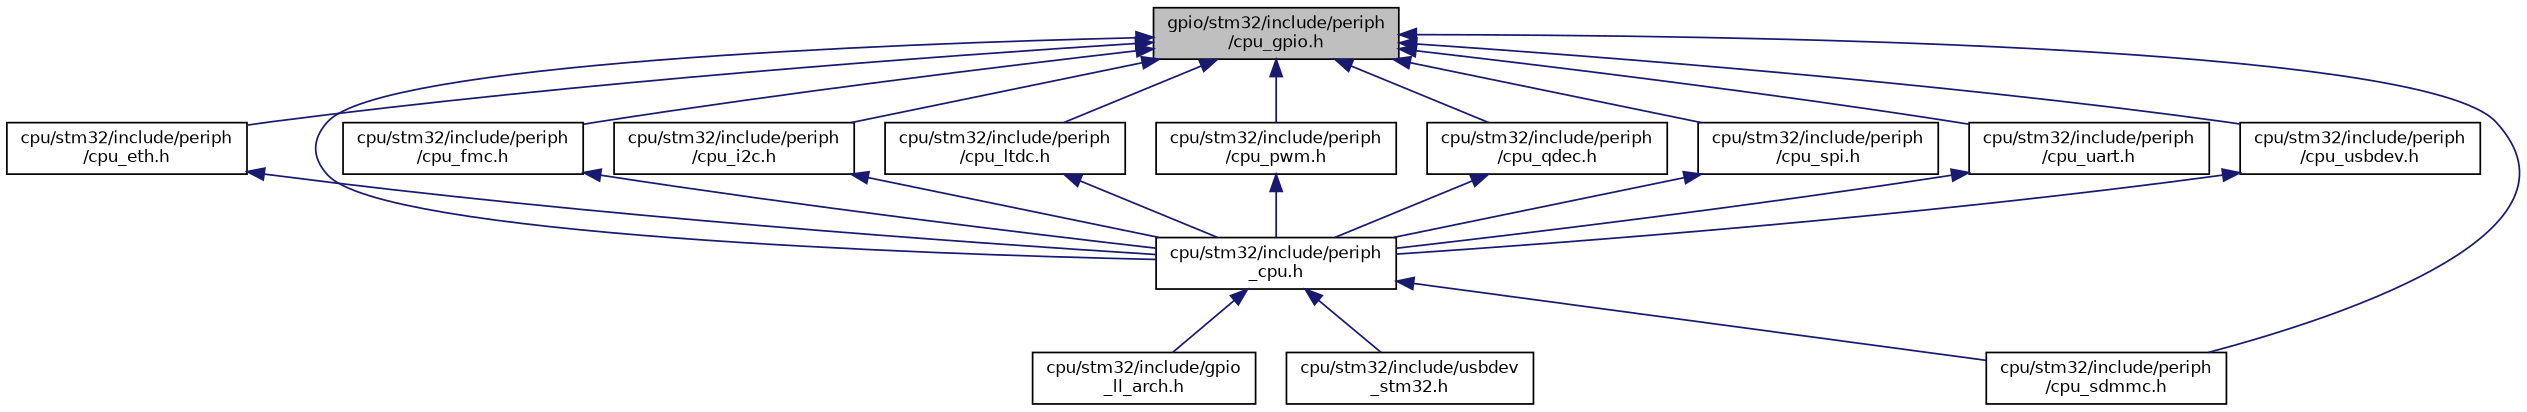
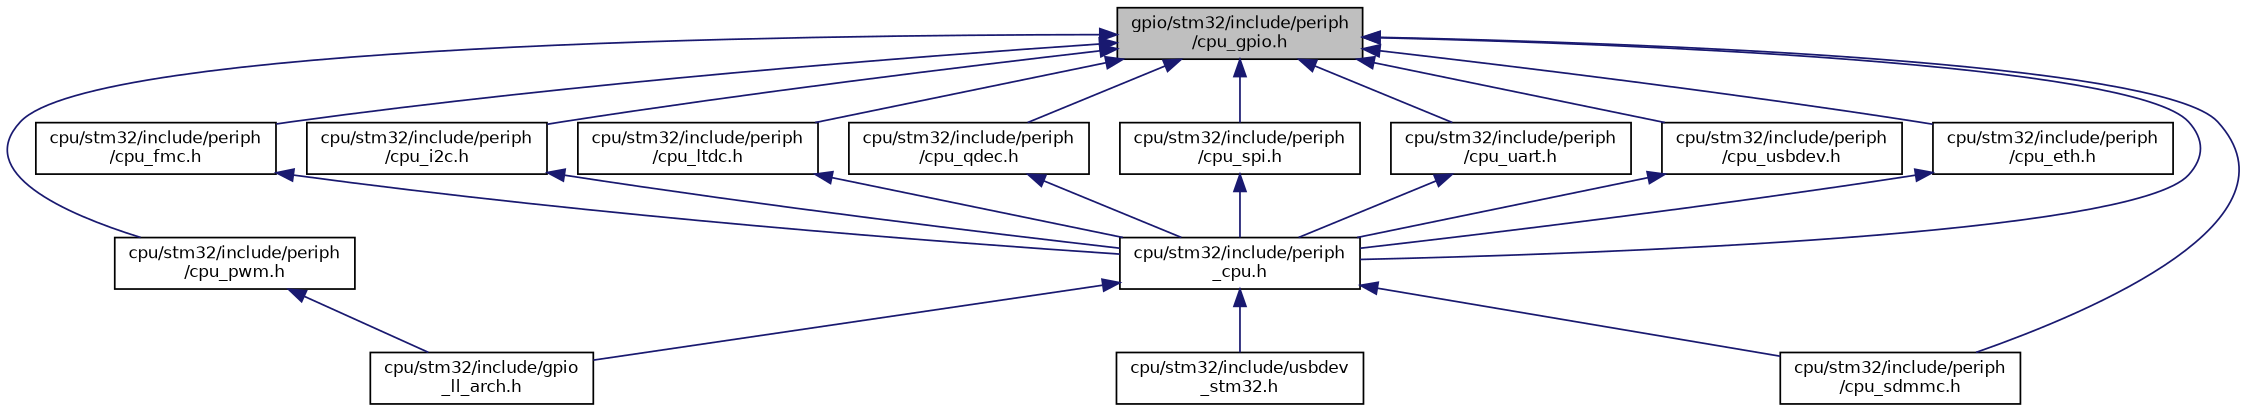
edge "cpu/stm32/include/periph _cpu.h" -> "cpu/stm32/include/periph /cpu_pwm.h": now "cpu/stm32/include/gpio _ll_arch.h" -> "cpu/stm32/include/periph /cpu_pwm.h"
